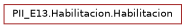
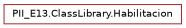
node "PII_E13.Habilitacion.Habilitacion": label "PII_E13.Habilitacion.Habilitacion" -> "PII_E13.ClassLibrary.Habilitacion"
